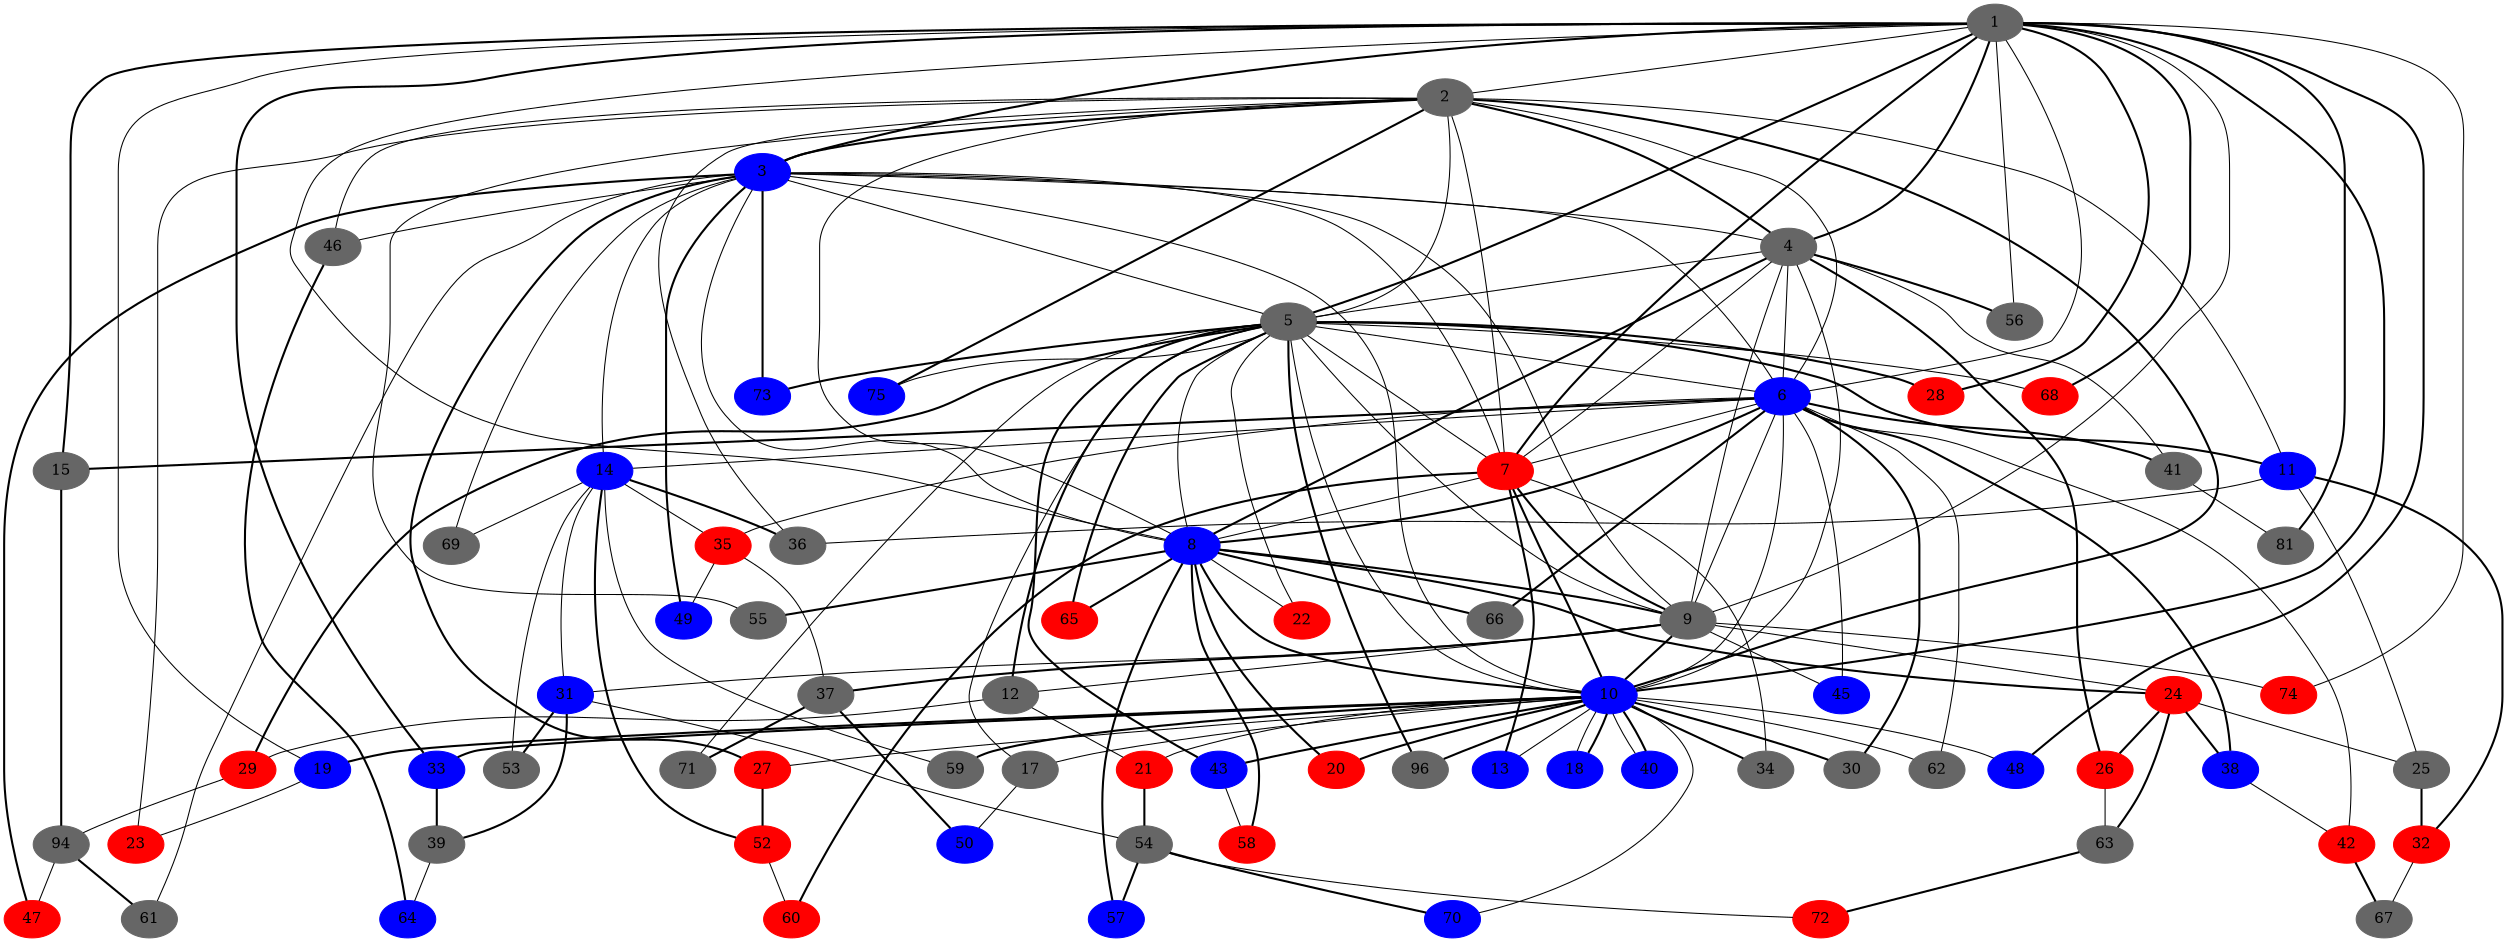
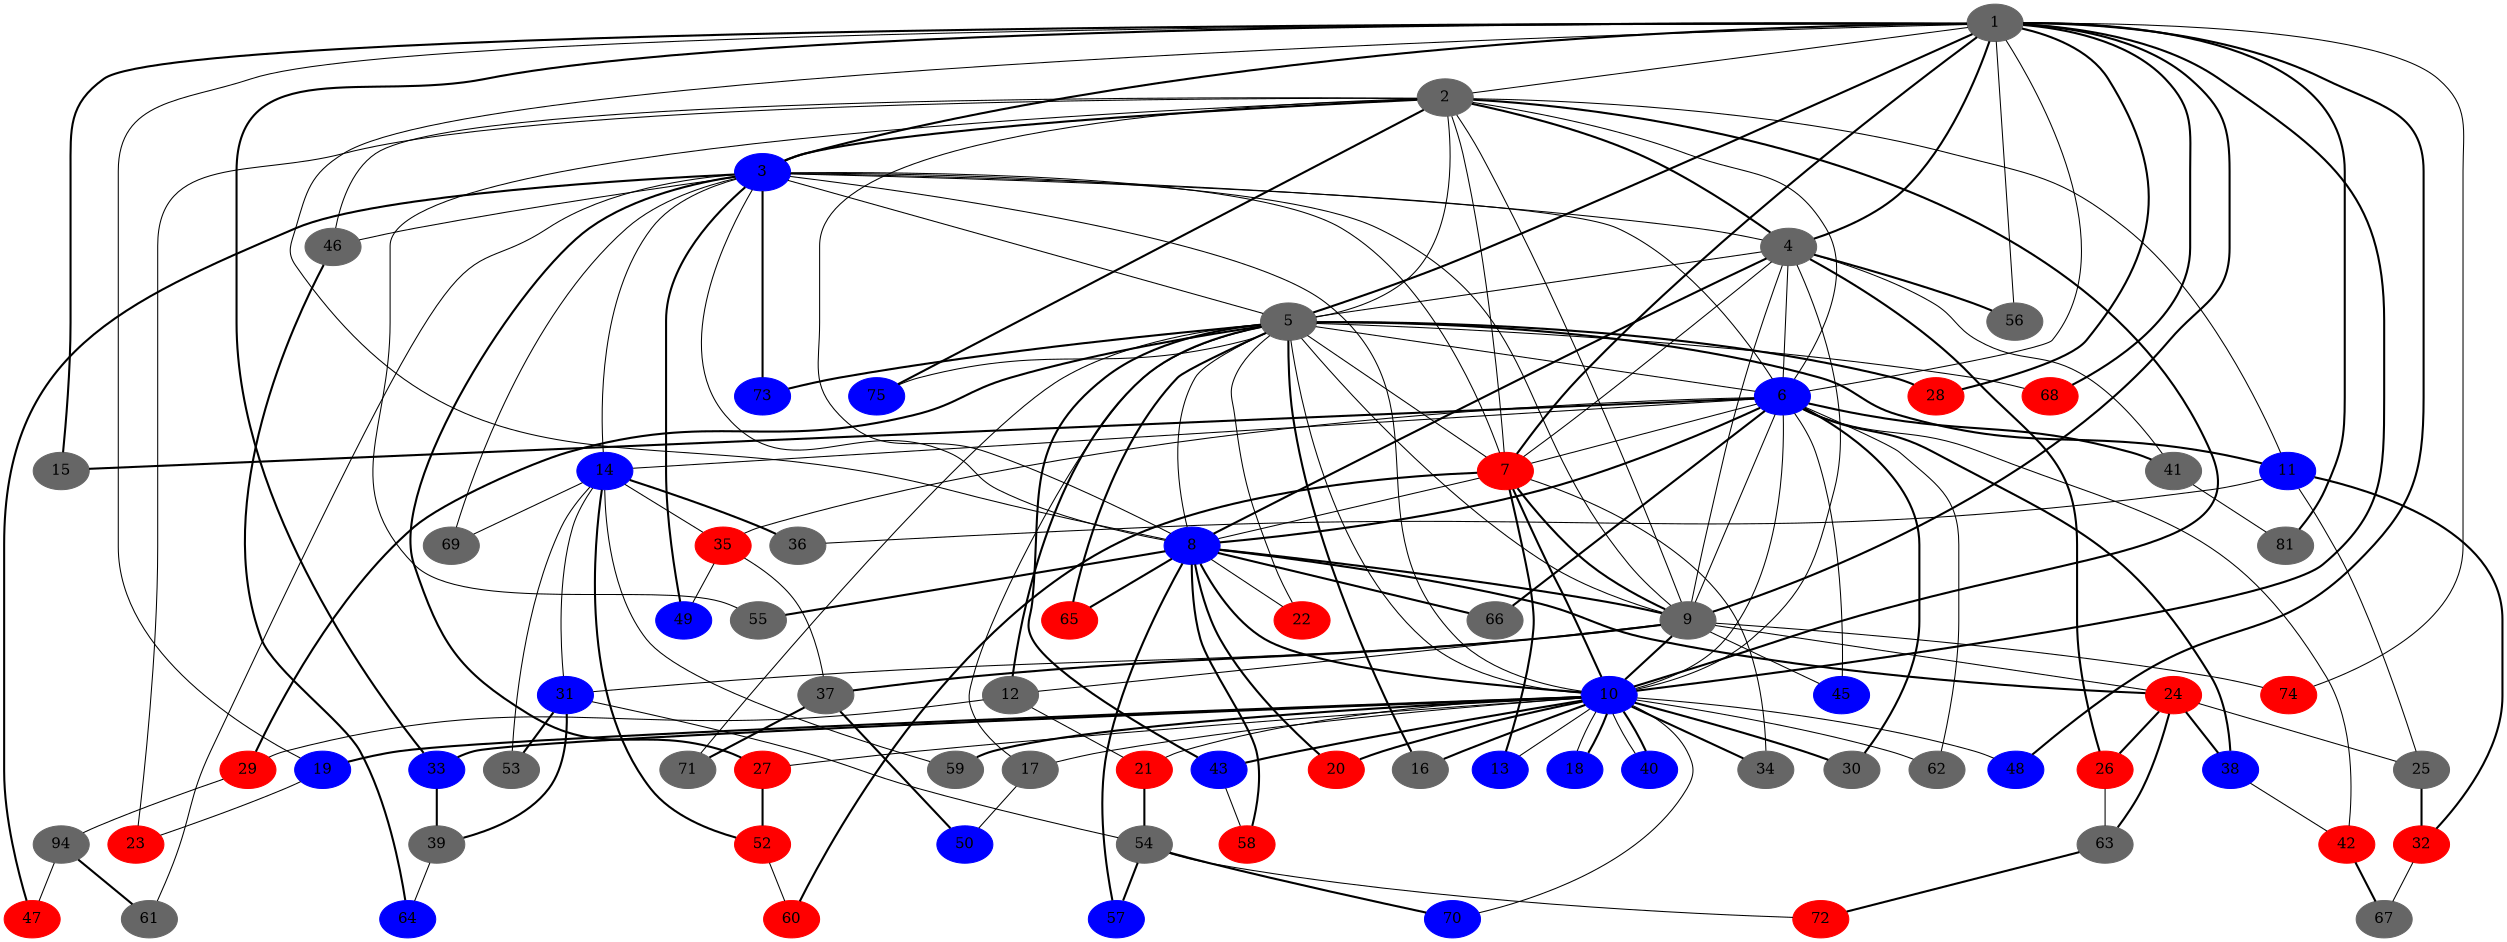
edge "2" -- "36": now "2" -- "9"
edge "1" -- "9": style solid -> bold
edge "15" -- "94": removed
node "96": label "96" -> "16"
